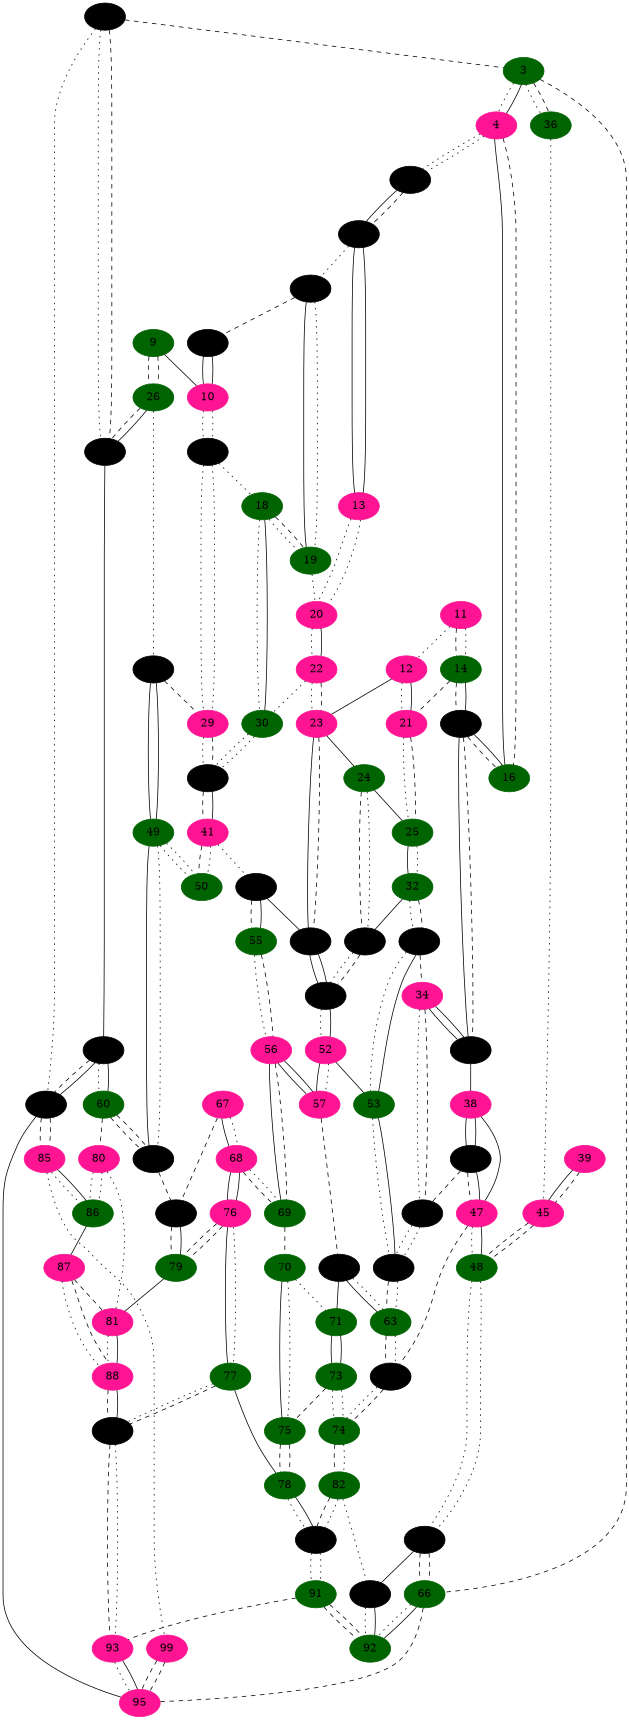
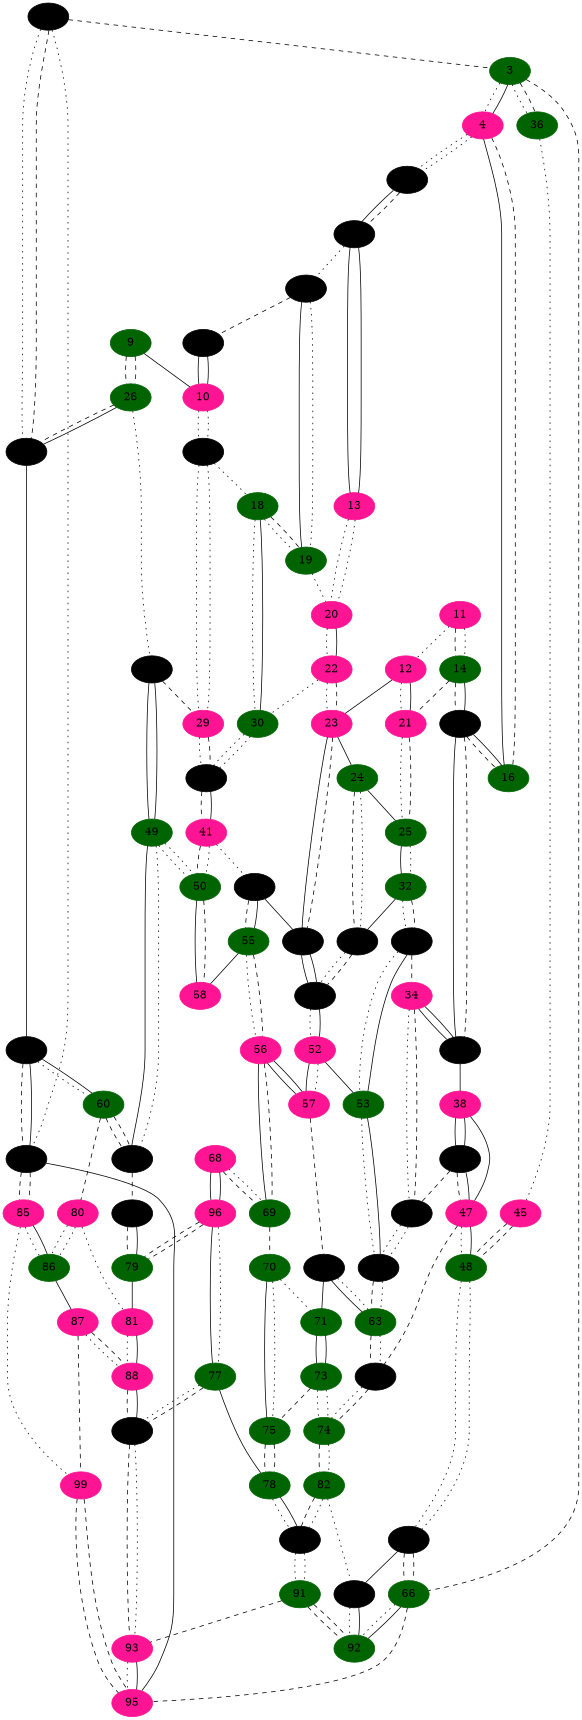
node "58": added
node "67": removed
node "39": removed
node "76": label "76" -> "96"
edge "87" -- "81": now "87" -- "99"
